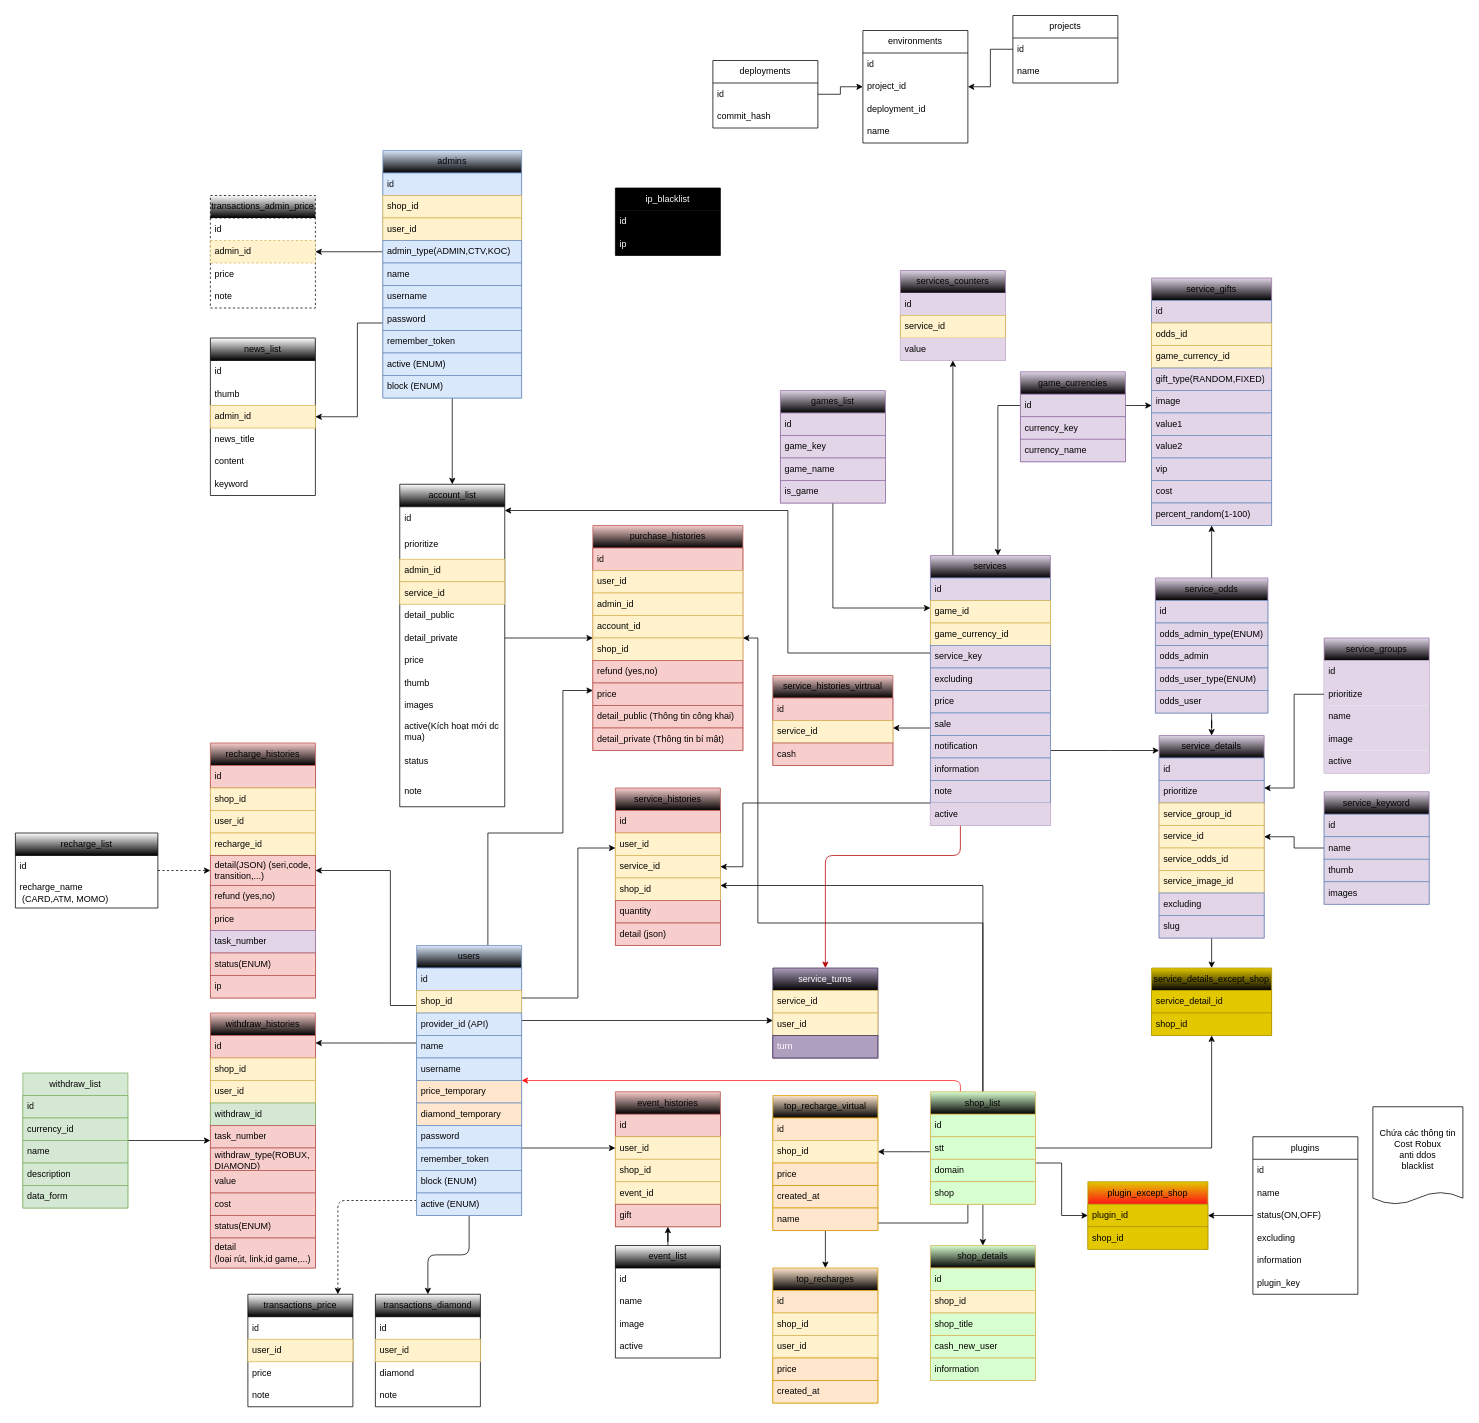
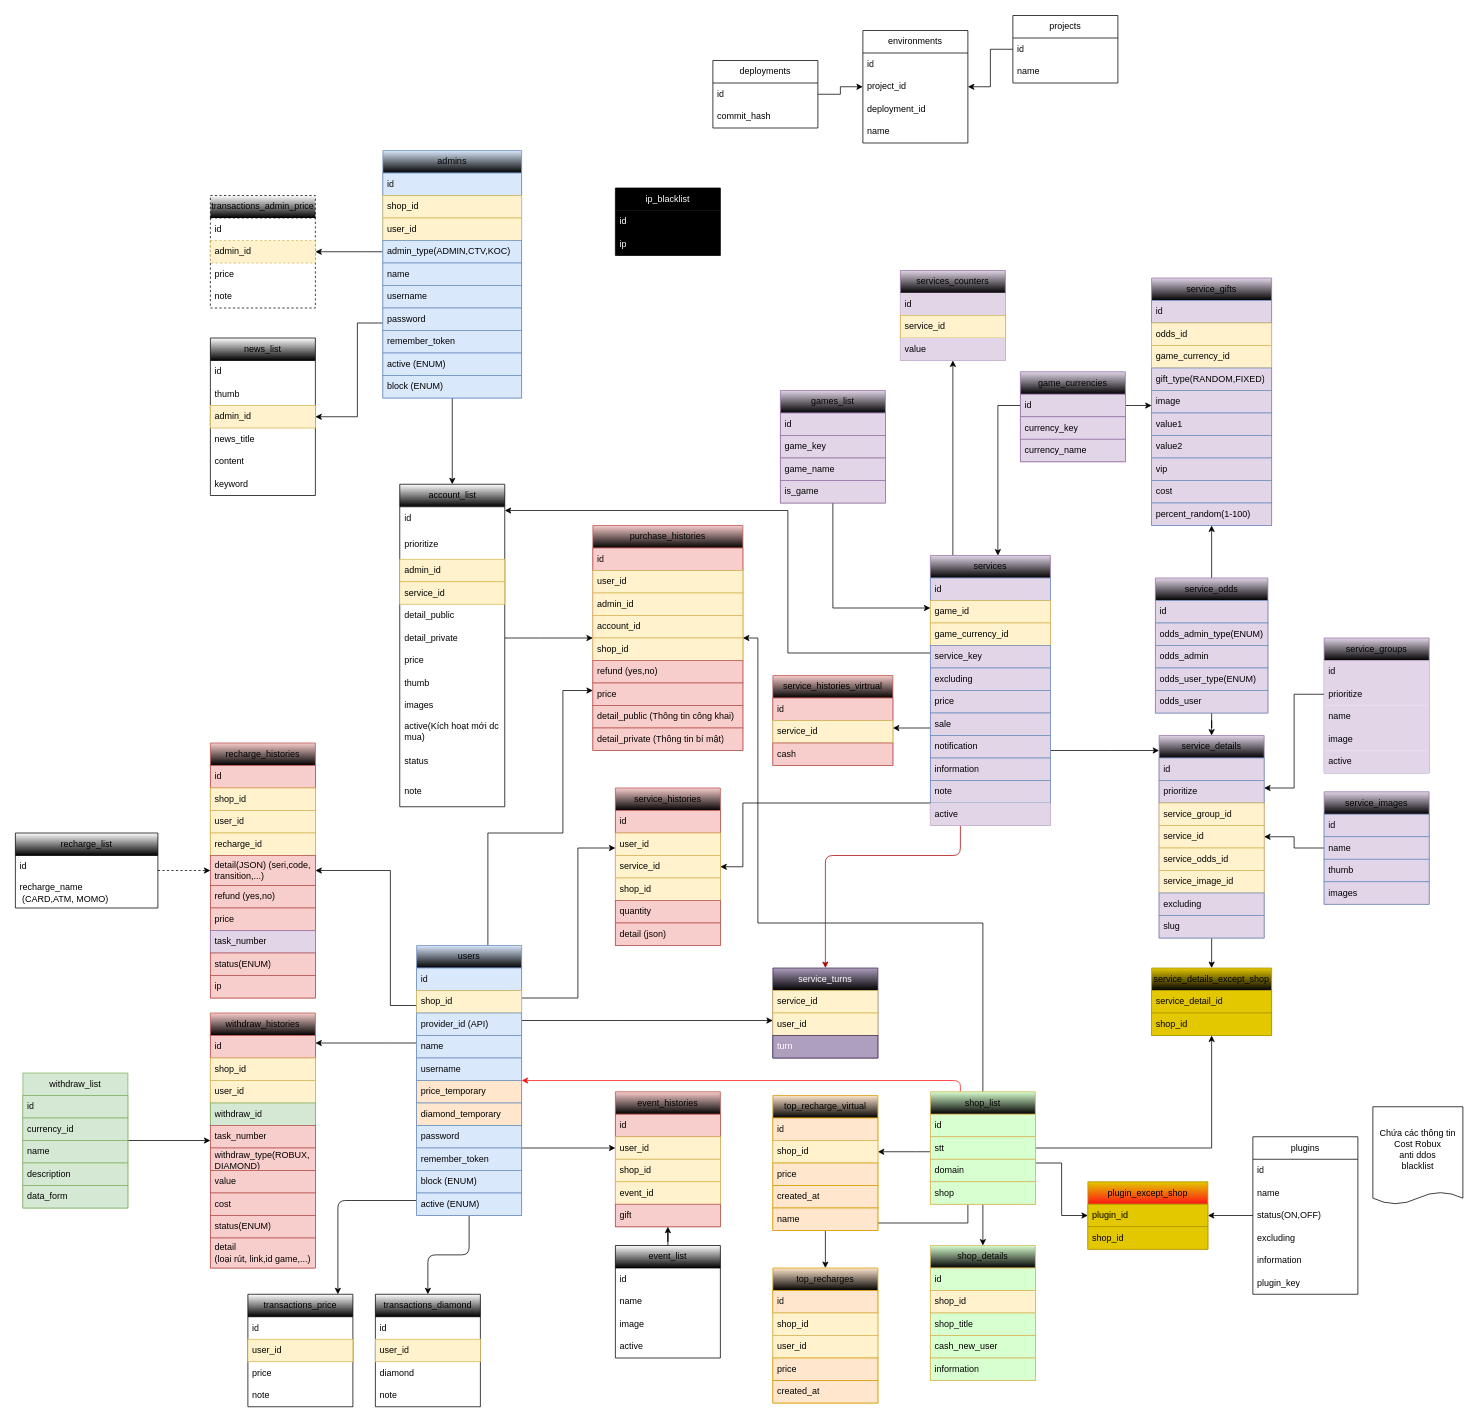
node "service_keyword": label "service_keyword" -> "service_images"
edge "shop_list" -> "service_histories": removed
edge "users" -> "transactions_price": style dashed -> solid
